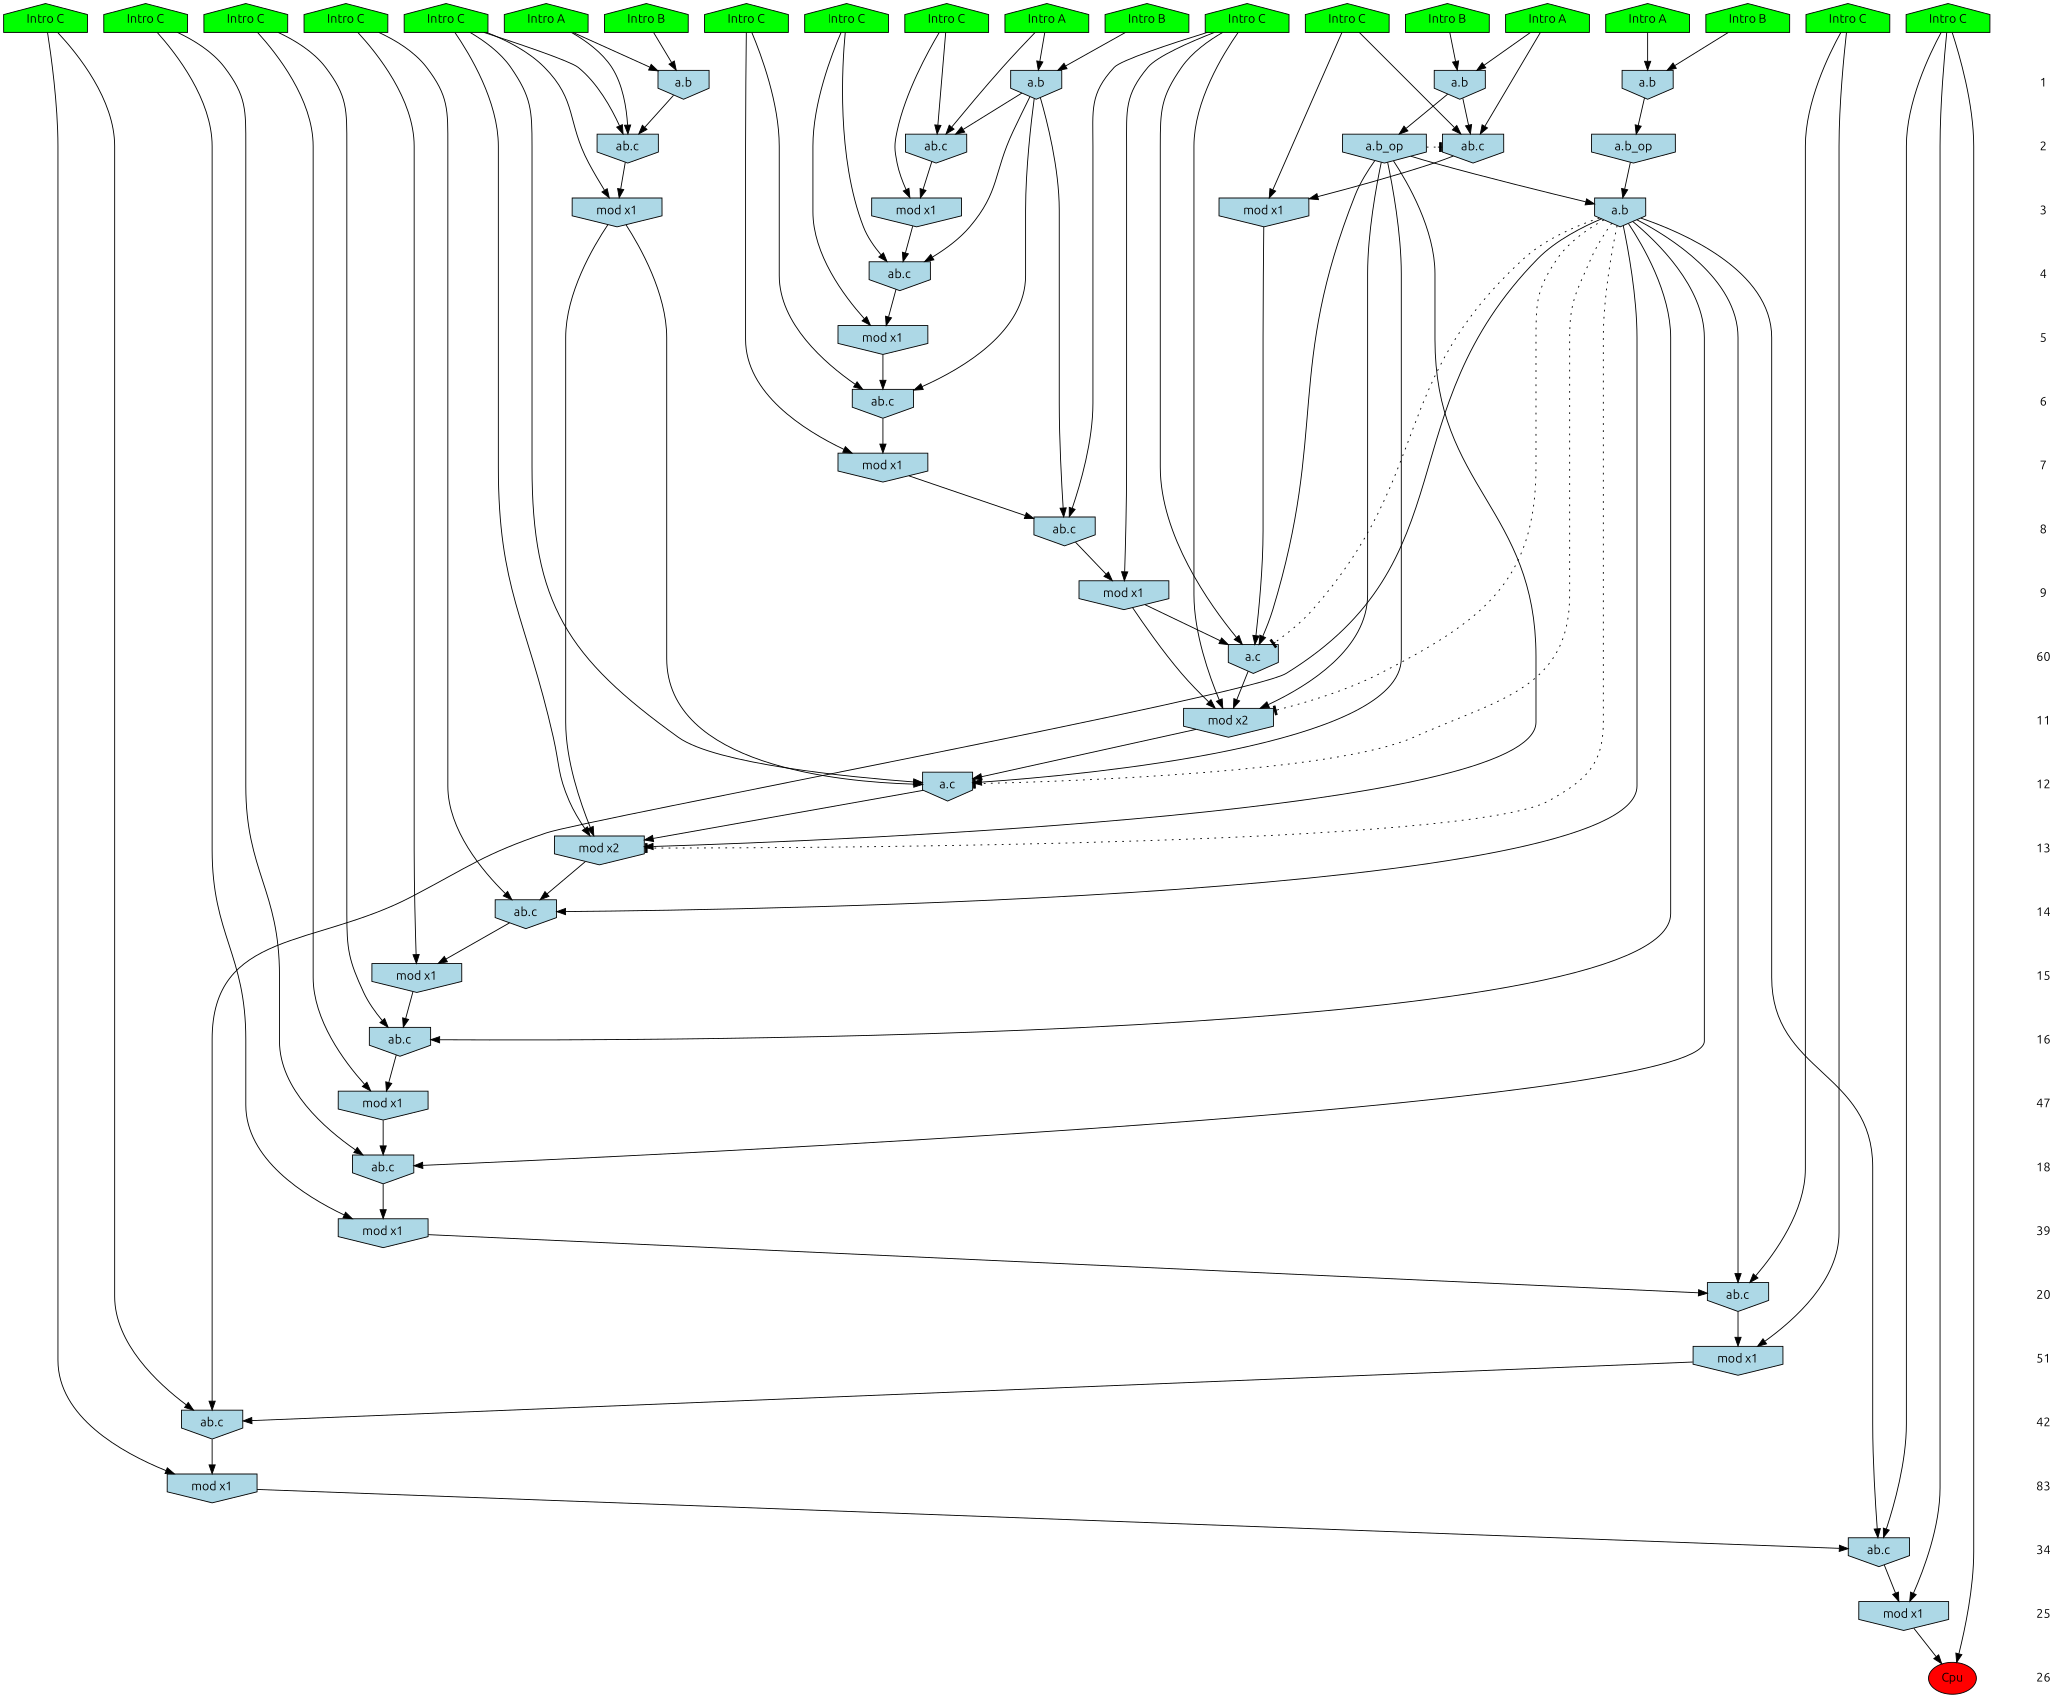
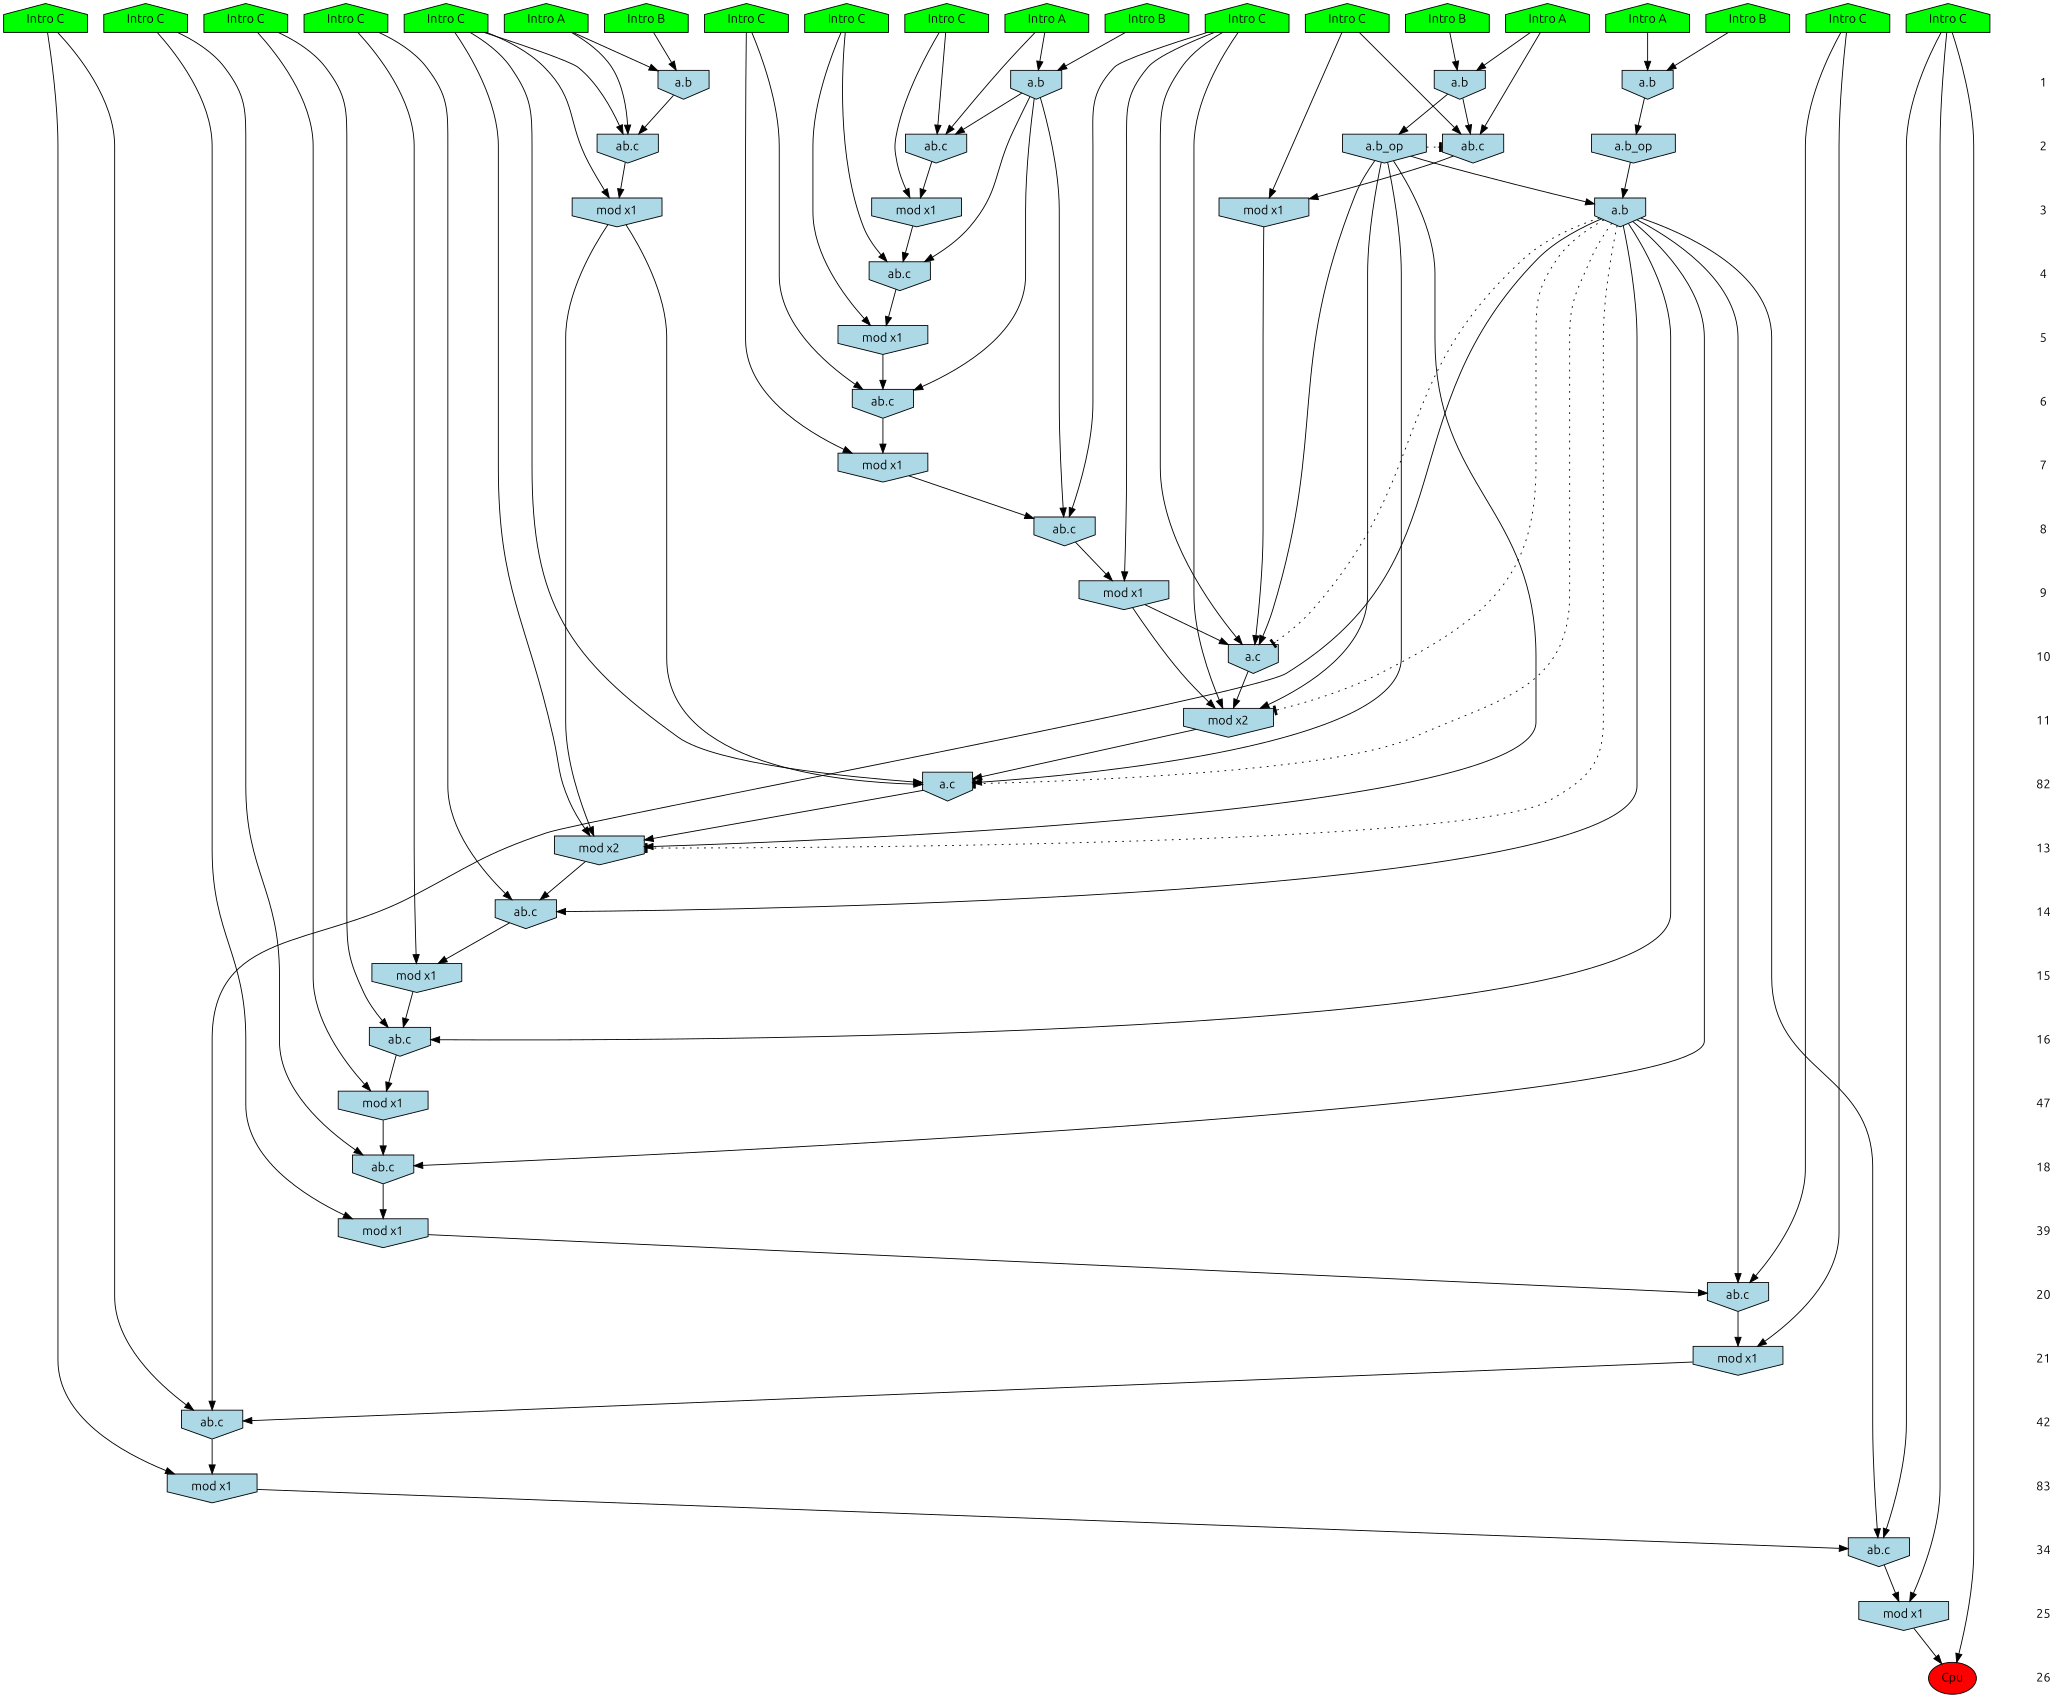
node "60": label "60" -> "10"
node "12": label "12" -> "82"
node "51": label "51" -> "21"
